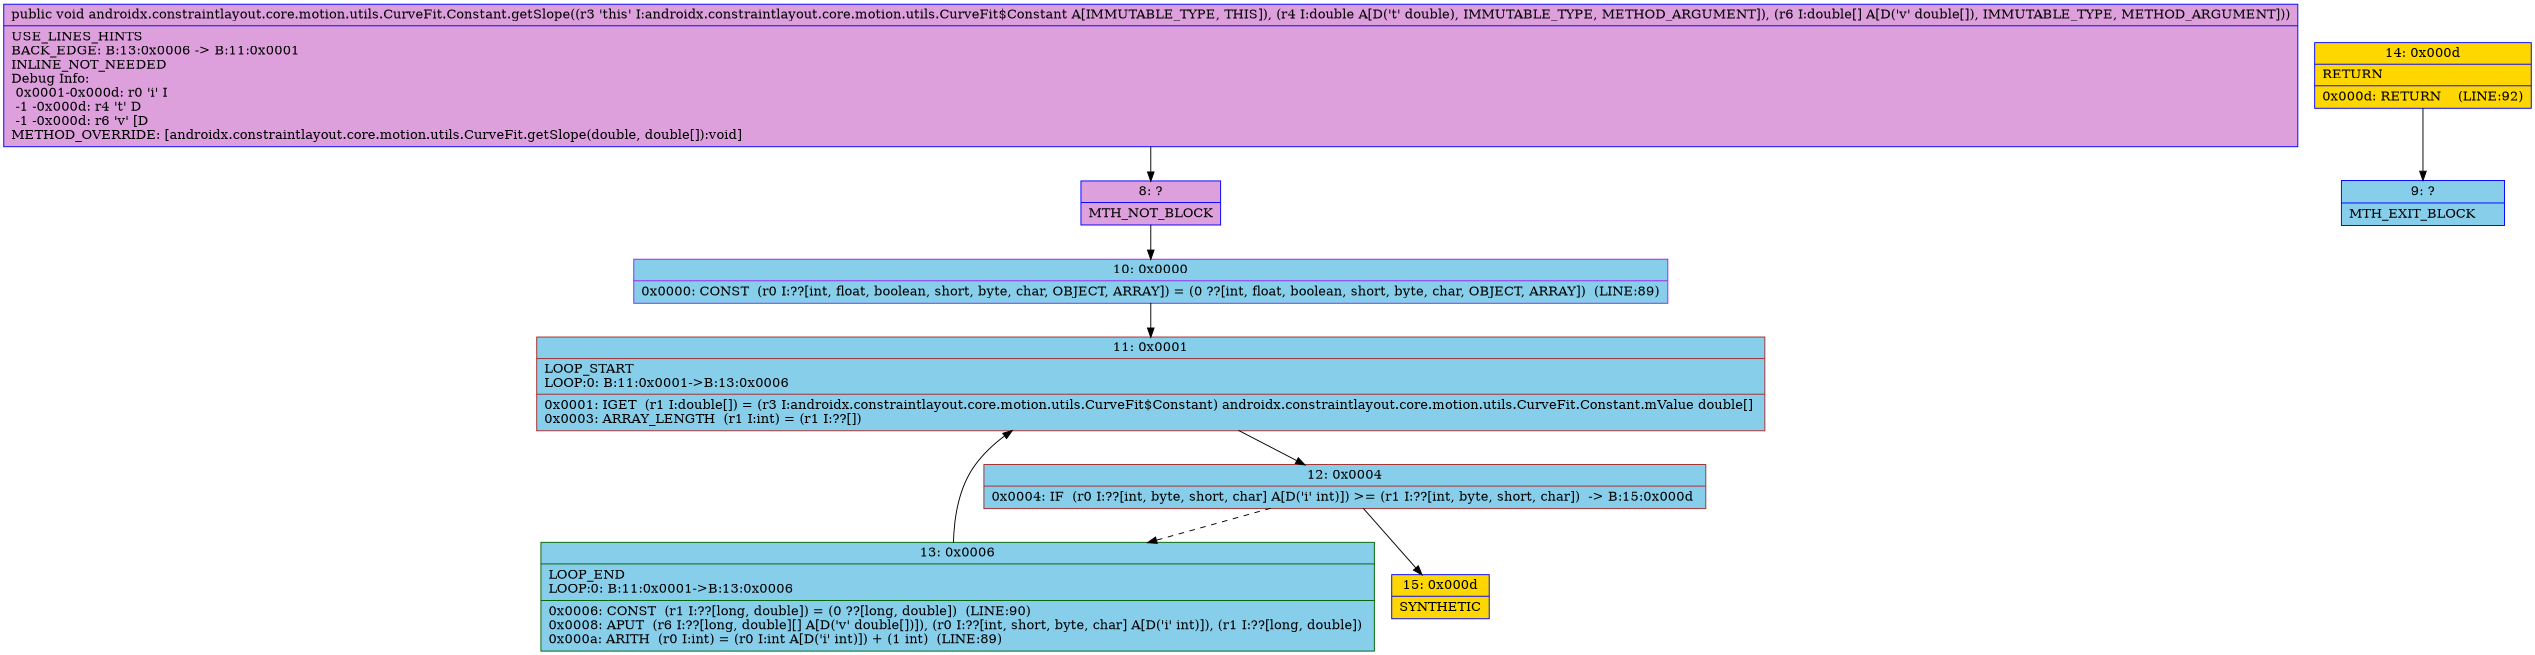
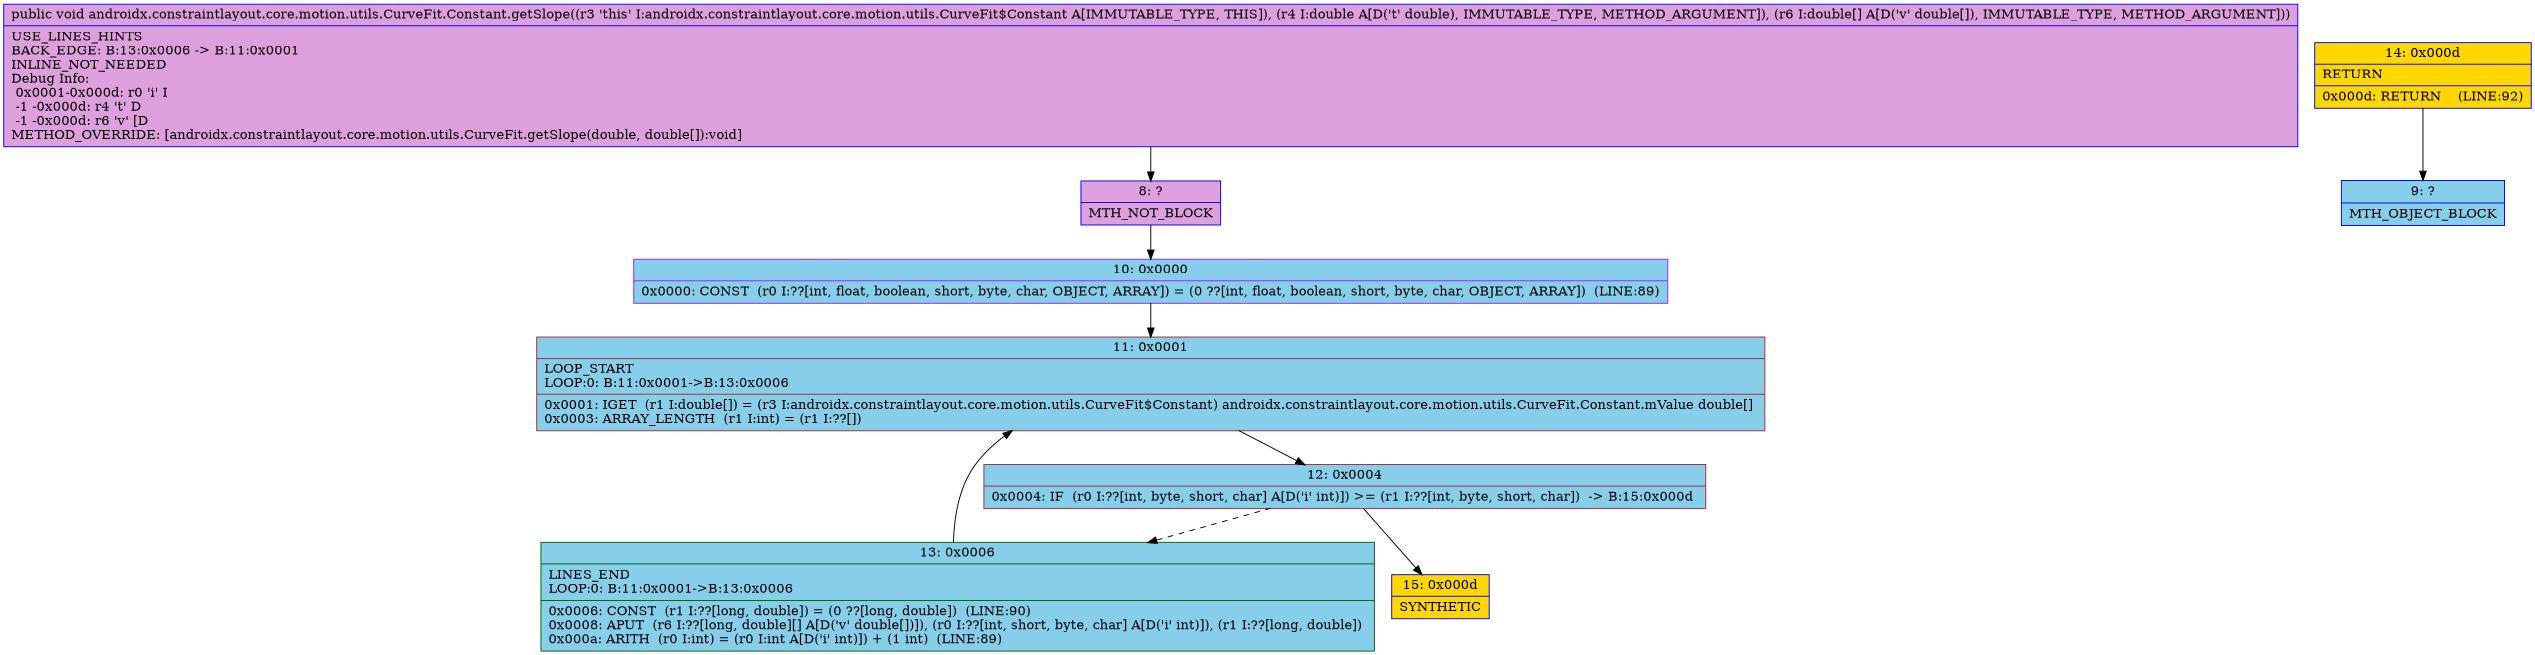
node "9: ?": text "MTH_EXIT_BLOCK" -> "MTH_OBJECT_BLOCK"
node "13: 0x0006": text "LOOP_END" -> "LINES_END"
